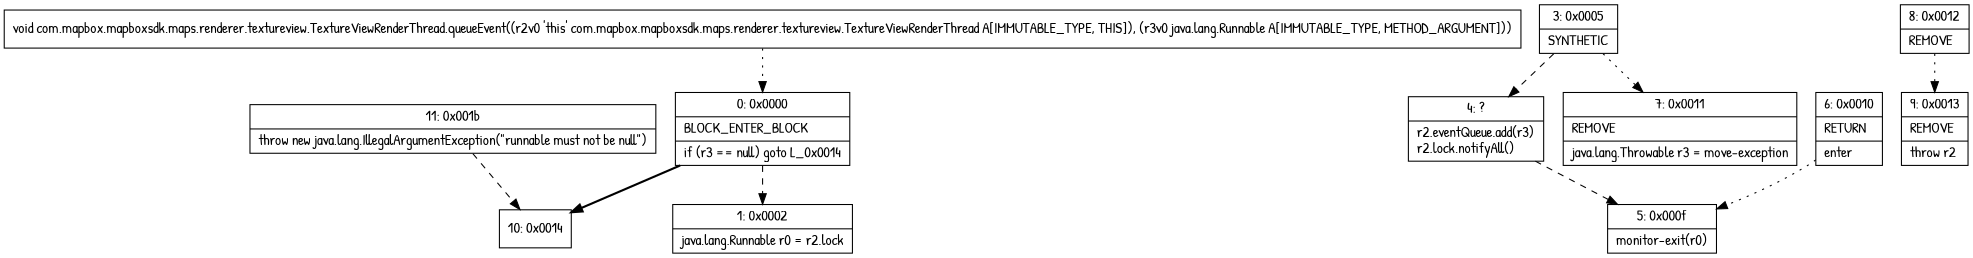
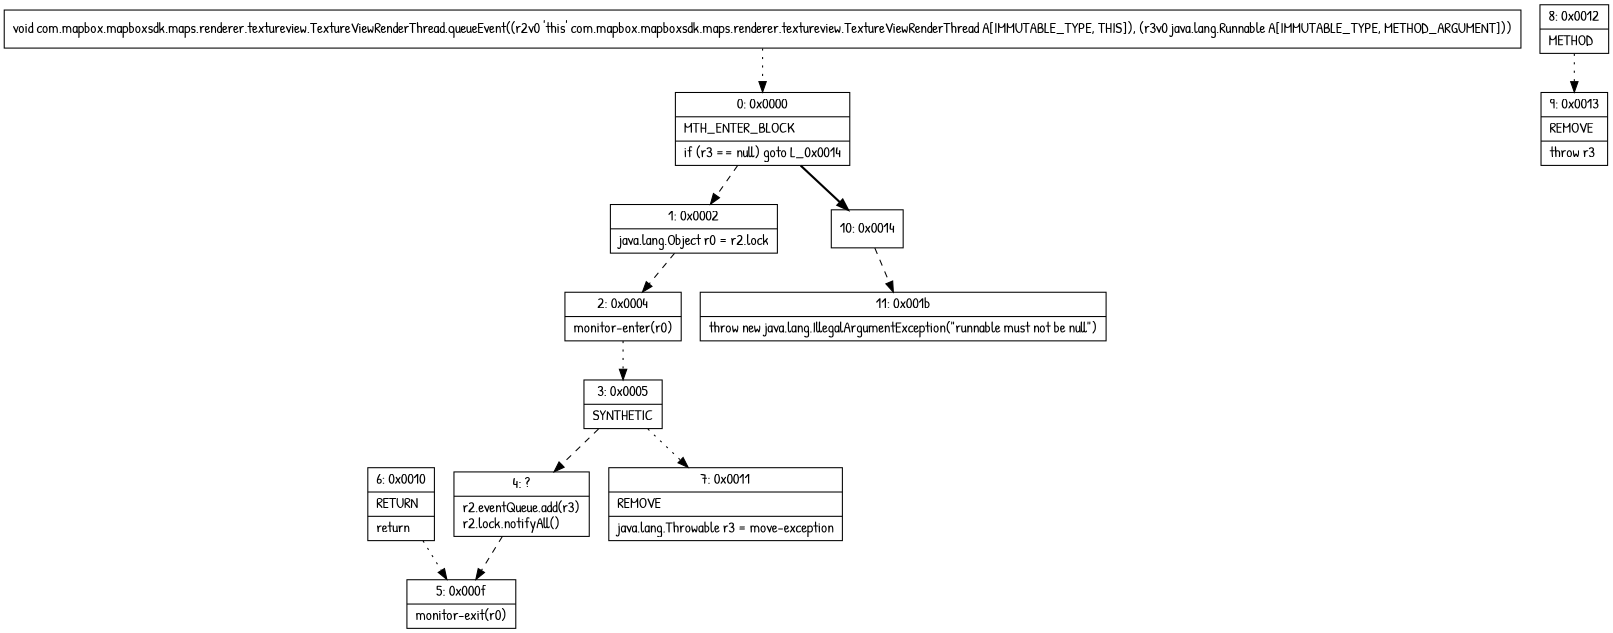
node "8: 0x0012": text "REMOVE" -> "METHOD"
node "0: 0x0000": text "BLOCK_ENTER_BLOCK" -> "MTH_ENTER_BLOCK"
node "6: 0x0010": text "enter" -> "return"
node "9: 0x0013": text "throw r2" -> "throw r3"
edge "11: 0x001b" -> "10: 0x0014": reversed
node "1: 0x0002": text "java.lang.Runnable r0 = r2.lock" -> "java.lang.Object r0 = r2.lock"
node "2: 0x0004": added
